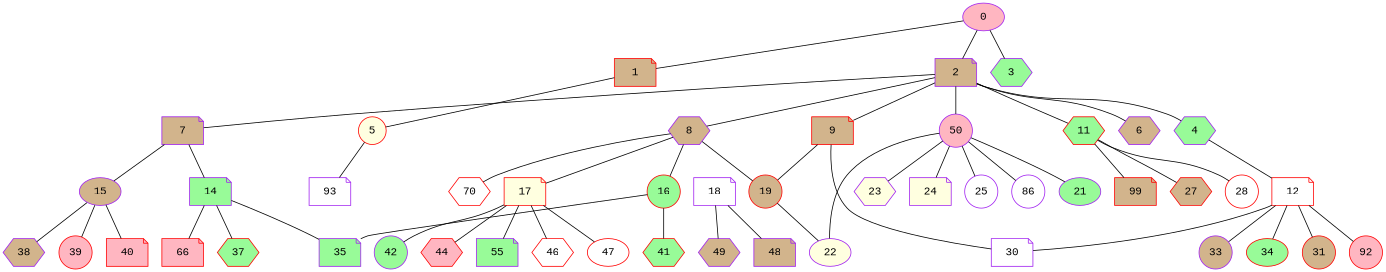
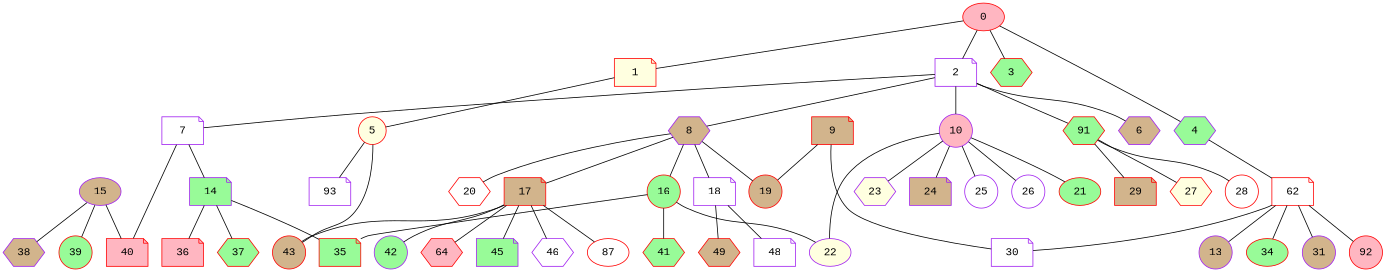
node "0": color purple -> red
node "1": fillcolor tan -> lightyellow
node "2": fillcolor tan -> white
node "3": color purple -> red
edge "2" -- "4": now "0" -- "4"
edge "2" -- "9": removed
node "7": fillcolor tan -> white
node "50": label "50" -> "10"
node "11": label "11" -> "91"
edge "8" -- "18": added
edge "7" -- "15": now "7" -- "40"
node "70": label "70" -> "20"
node "17": fillcolor lightyellow -> tan
node "24": fillcolor lightyellow -> tan
node "86": label "86" -> "26"
node "21": color purple -> red
node "99": label "99" -> "29"
node "27": fillcolor tan -> lightyellow
node "12": label "12" -> "62"
edge "19" -- "22": now "16" -- "22"
node "39": fillcolor lightpink -> palegreen
node "66": label "66" -> "36"
node "43": added
node "35": color purple -> red
node "44": label "44" -> "64"
node "55": label "55" -> "45"
node "46": color red -> purple
node "47": label "47" -> "87"
node "49": color purple -> red
node "48": fillcolor tan -> white
node "33": label "33" -> "13"
node "31": color red -> purple
